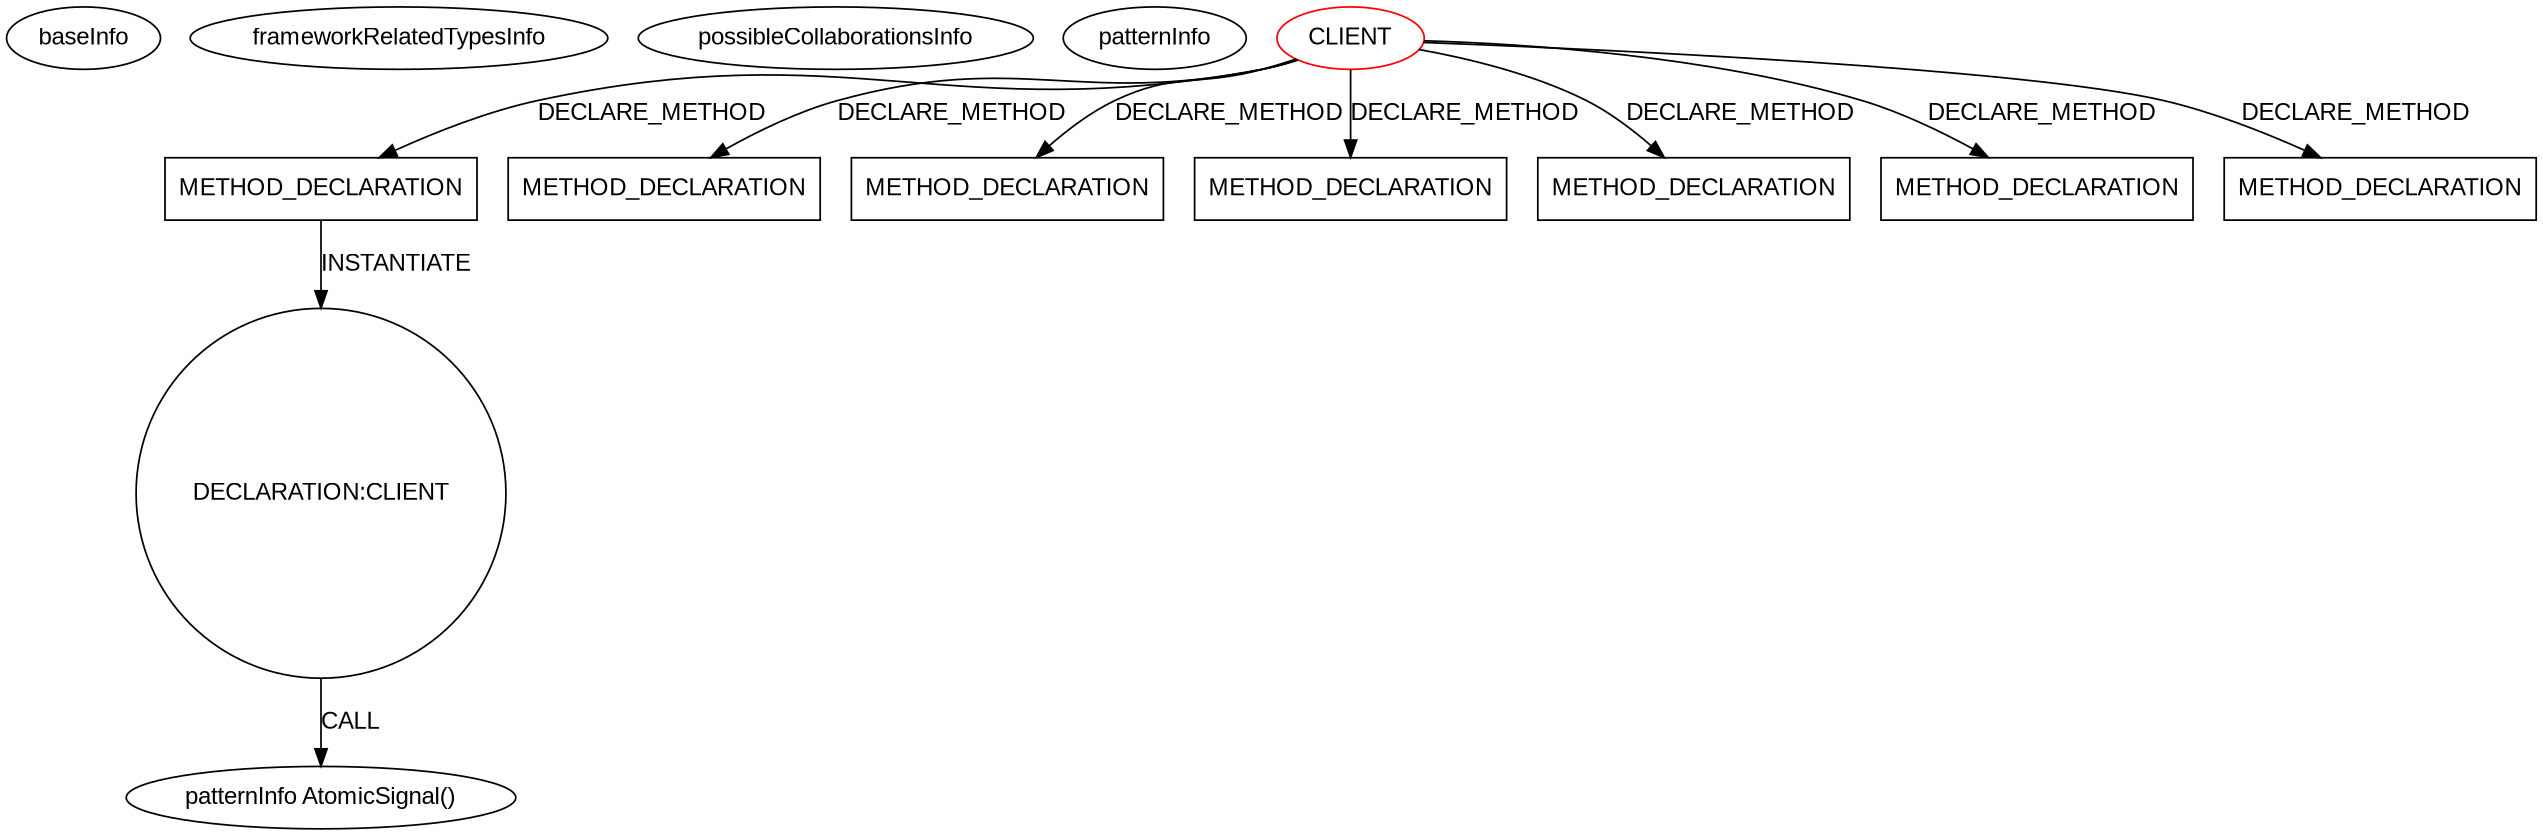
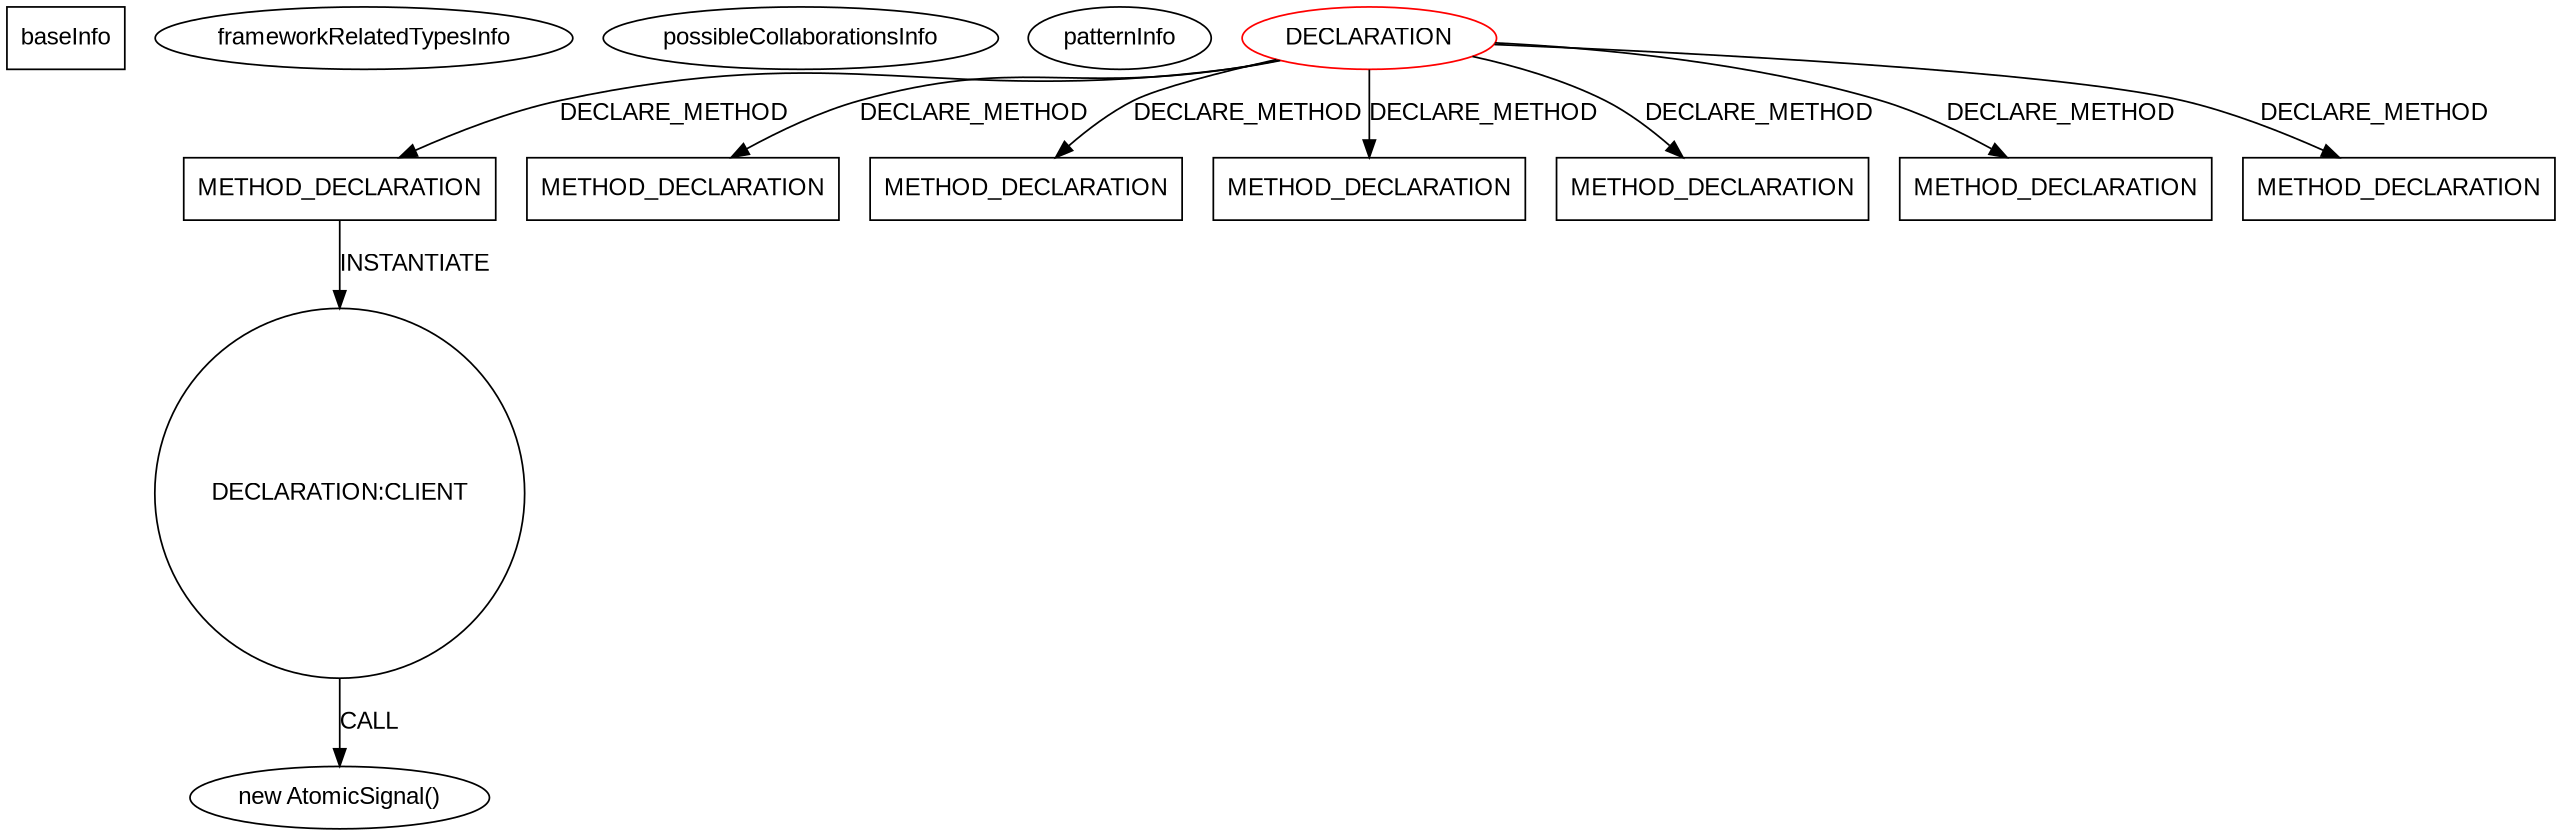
node "baseInfo": shape ellipse -> box
node "CLIENT": label "CLIENT" -> "DECLARATION"
node "patternInfo AtomicSignal()": label "patternInfo AtomicSignal()" -> "new AtomicSignal()"
